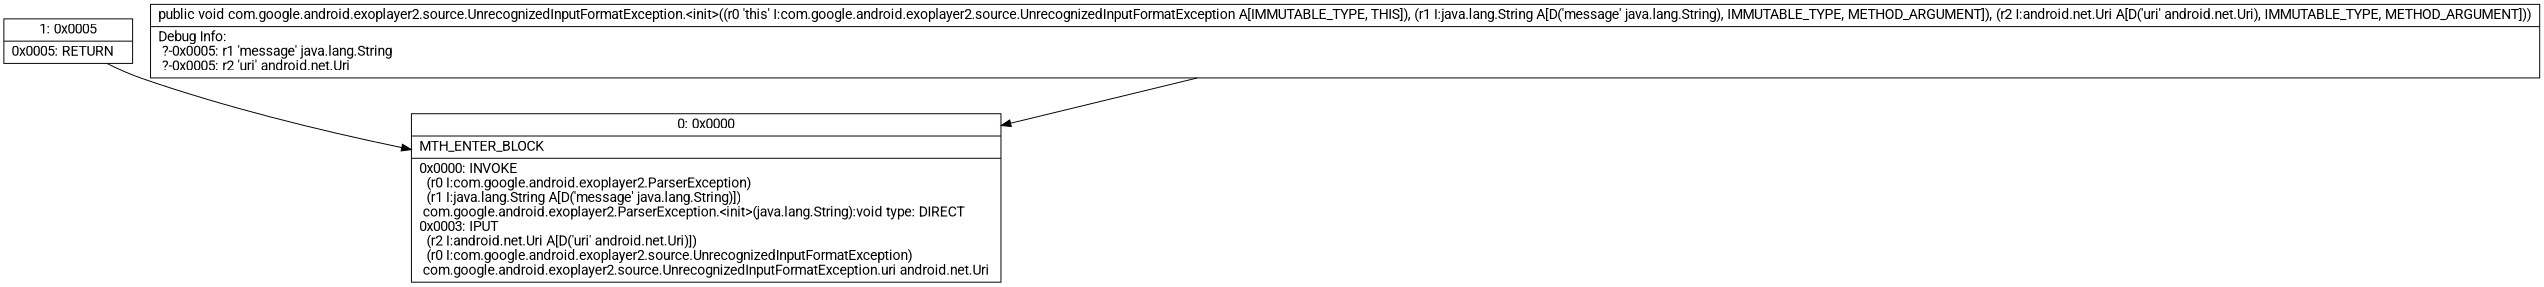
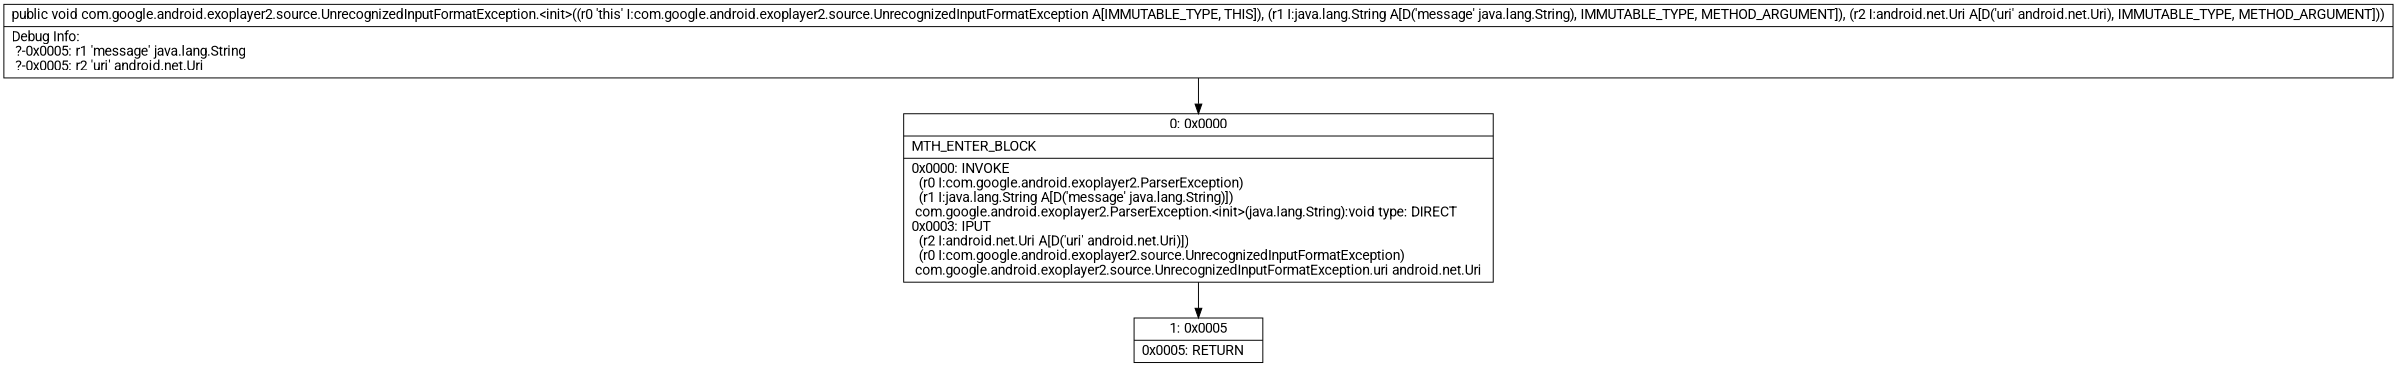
edge "1: 0x0005" -> "0: 0x0000": reversed
